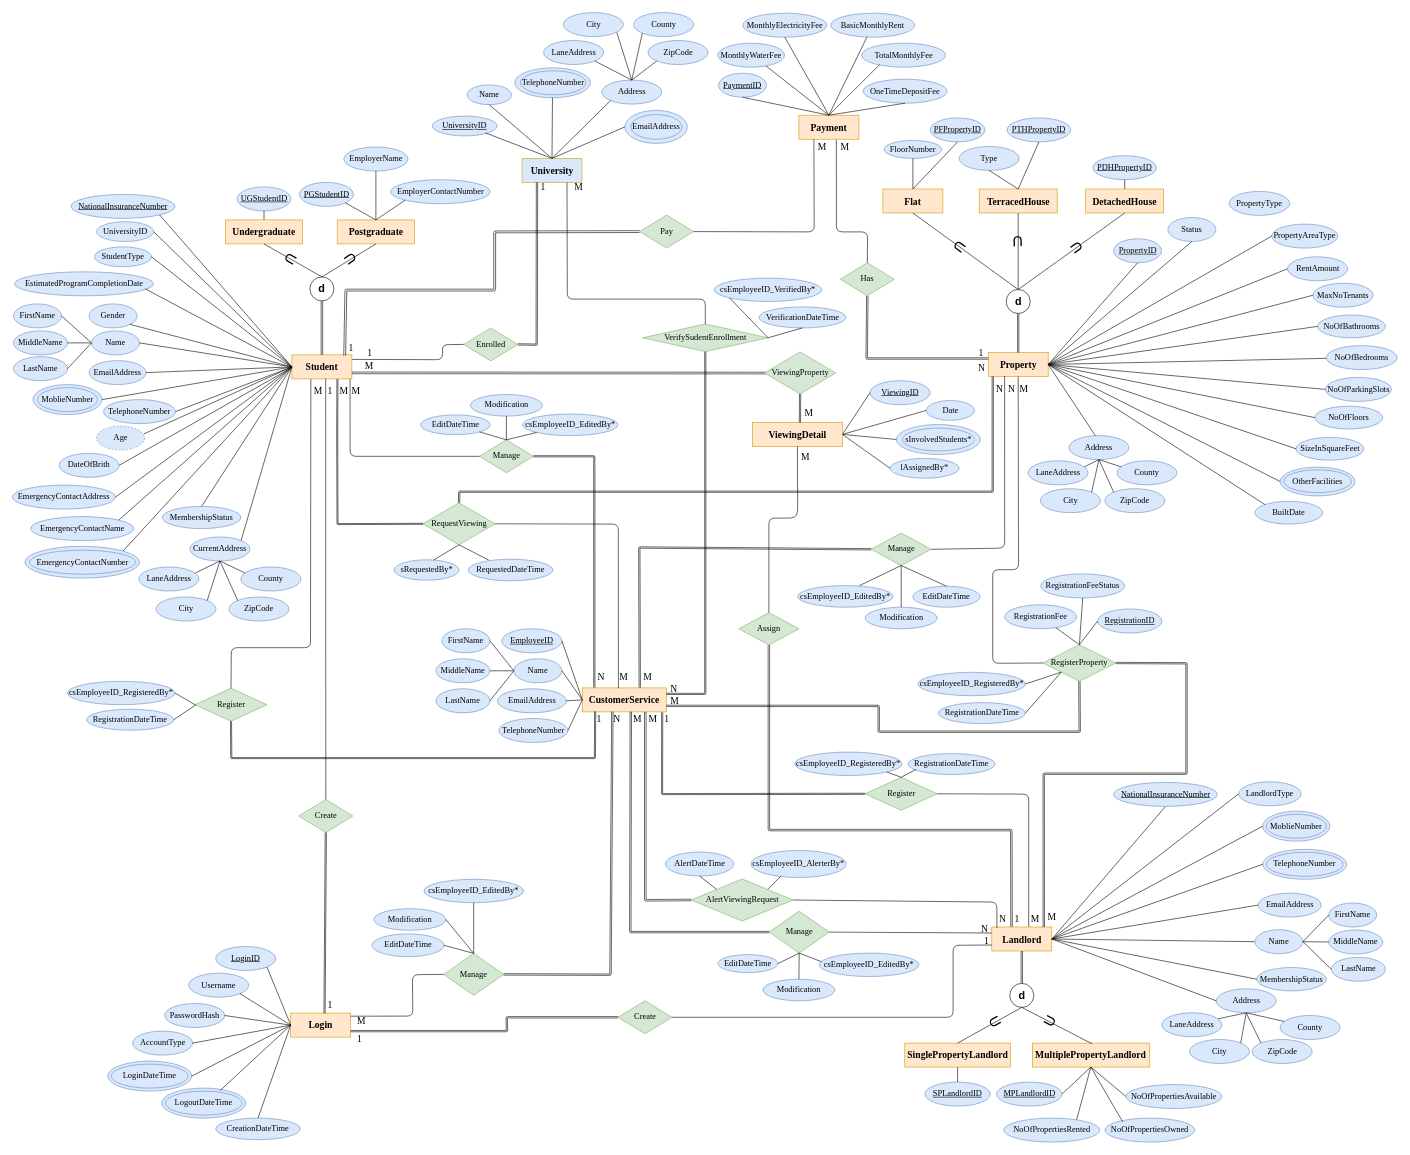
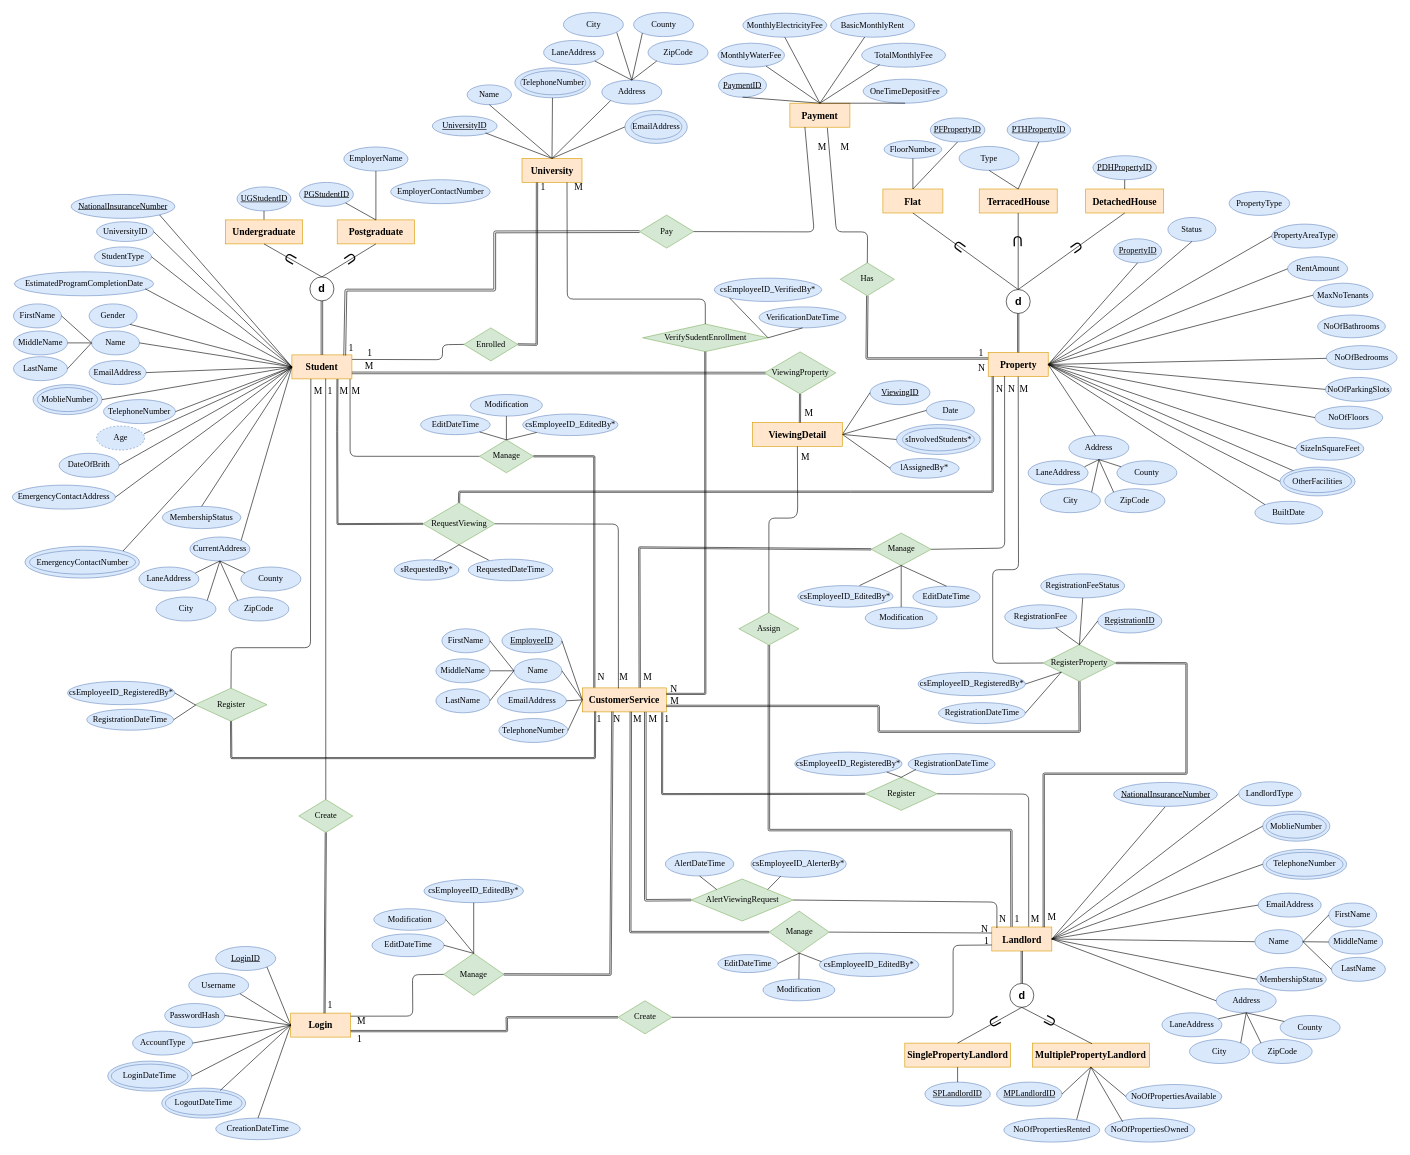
node "Payment": moved (829, 127) -> (820, 115)
node "University": fillcolor #dae8fc -> #ffe6cc
edge "EmployerContactNumber" -- "Postgraduate": removed
edge "NoOfBathrooms" -- "Property": now "OtherFacilities" -- "Property"
edge "Student" -- "EmergencyContactName": removed
node "EmergencyContactName": removed
